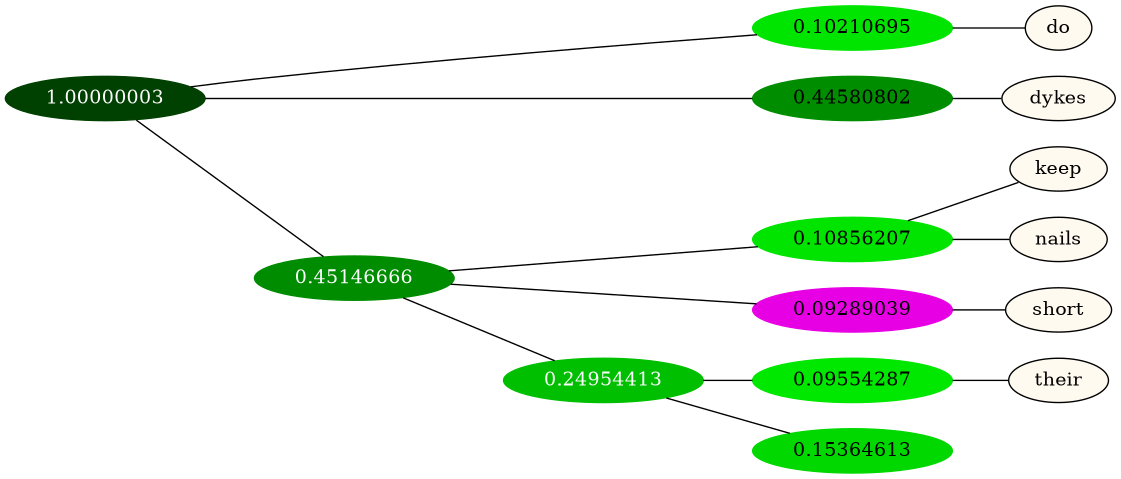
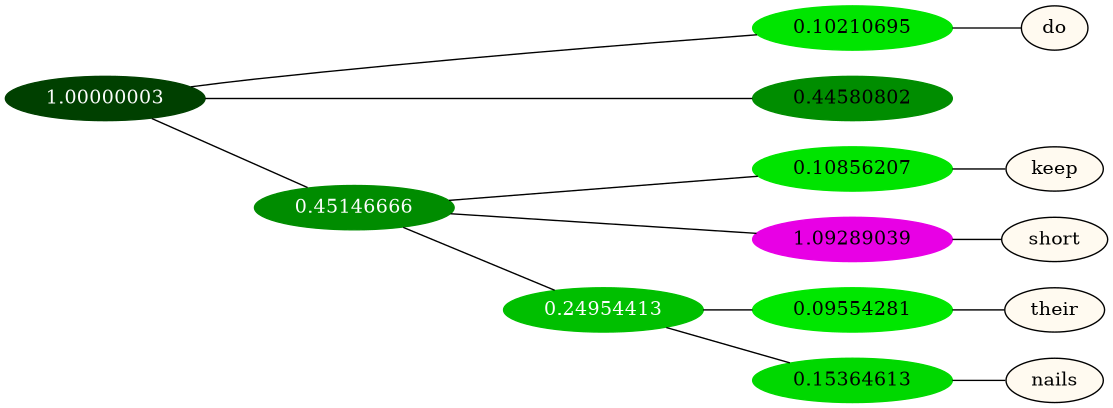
node "dykes": removed
edge "0.10856207" -- "nails": now "0.15364613" -- "nails"
node "0.09289039": label "0.09289039" -> "1.09289039"
node "0.09554287": label "0.09554287" -> "0.09554281"
